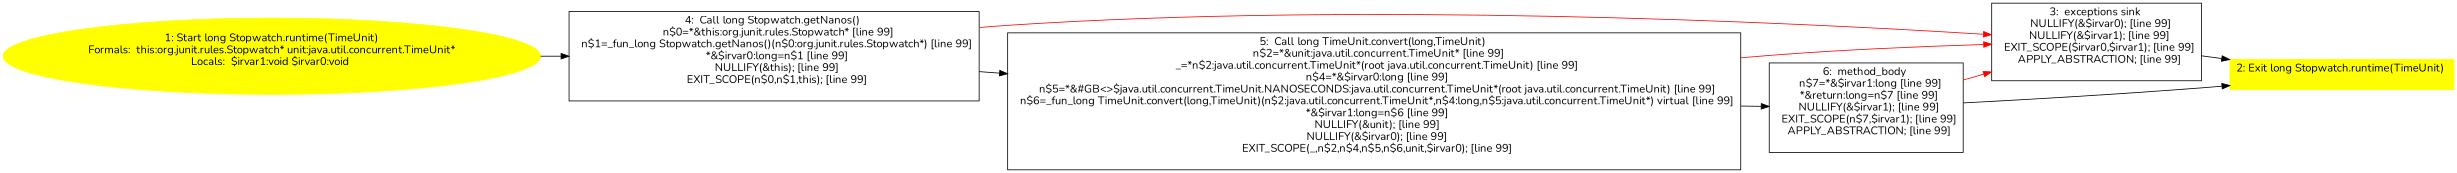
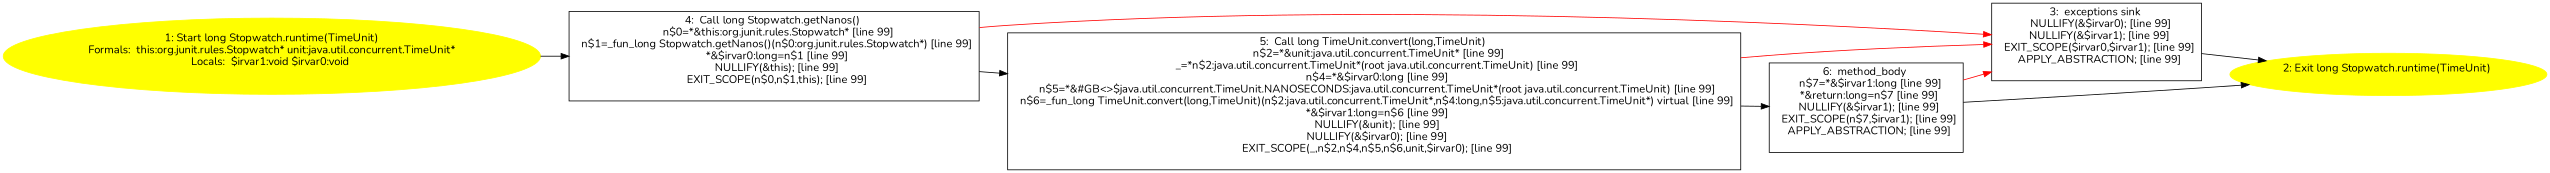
node "2: Exit long Stopwatch.runtime(TimeUnit)": shape box -> ellipse
